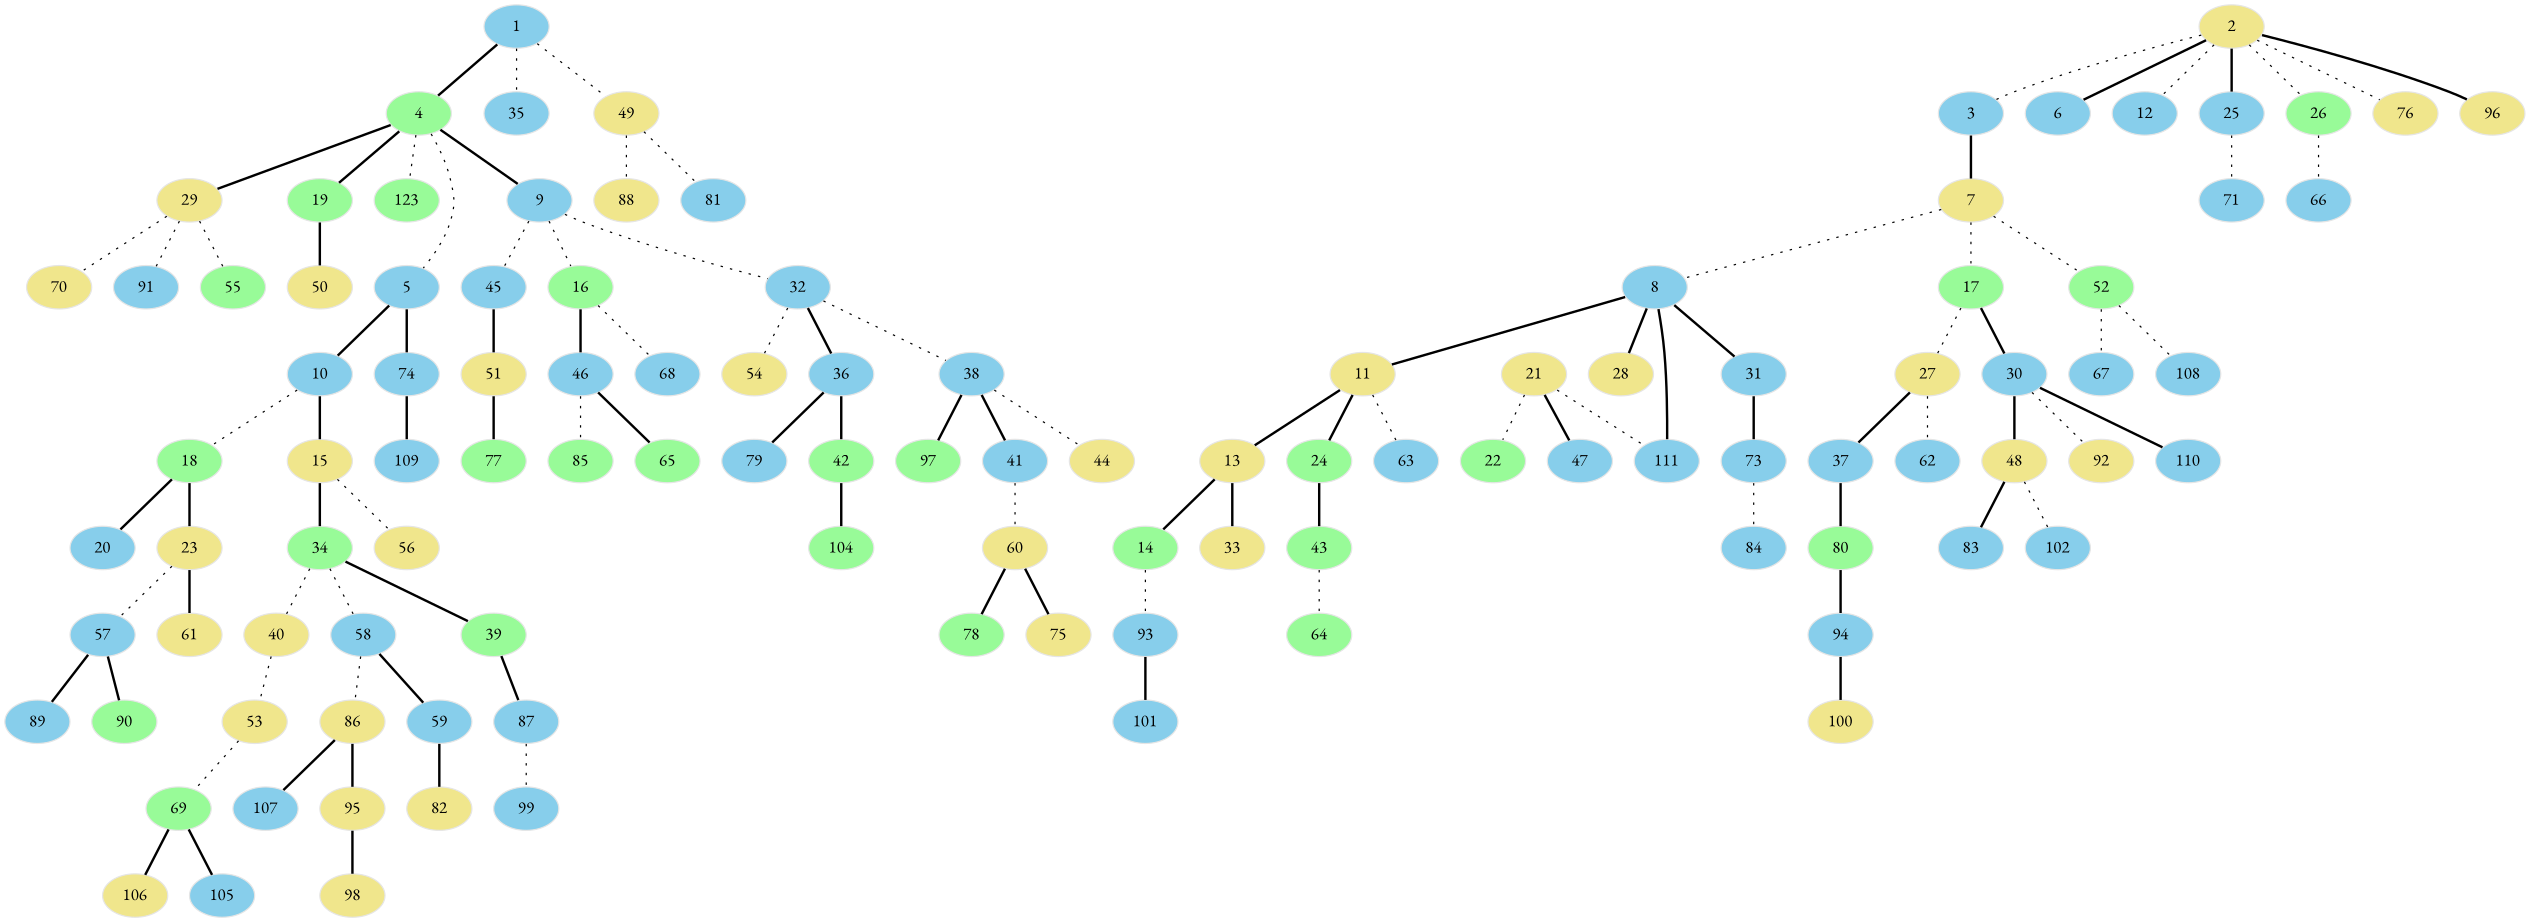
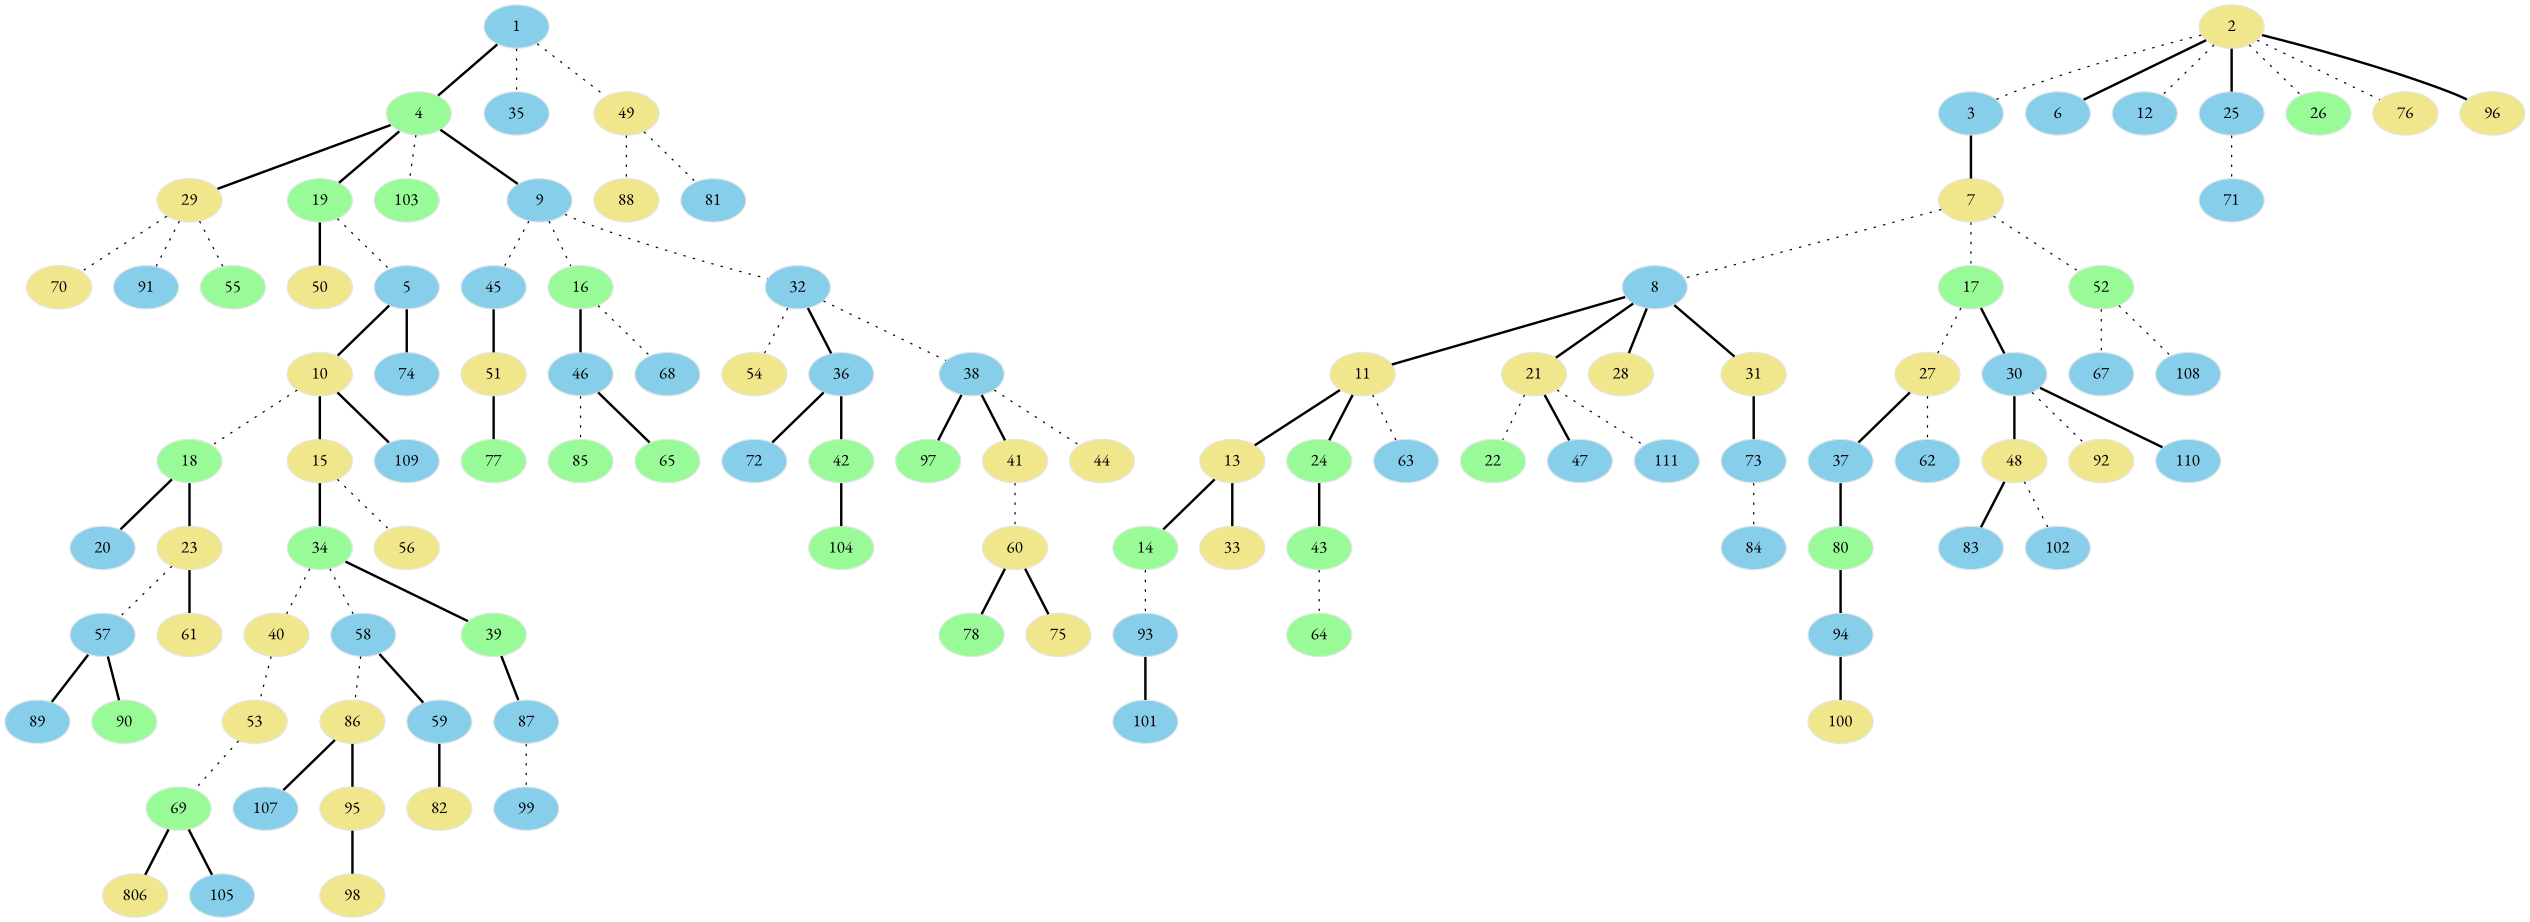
node "123": label "123" -> "103"
node "66": removed
edge "4" -- "5": now "19" -- "5"
node "10": fillcolor skyblue -> khaki
edge "8" -- "111": now "8" -- "21"
node "31": fillcolor skyblue -> khaki
edge "74" -- "109": now "10" -- "109"
node "79": label "79" -> "72"
node "41": fillcolor skyblue -> khaki
node "106": label "106" -> "806"
